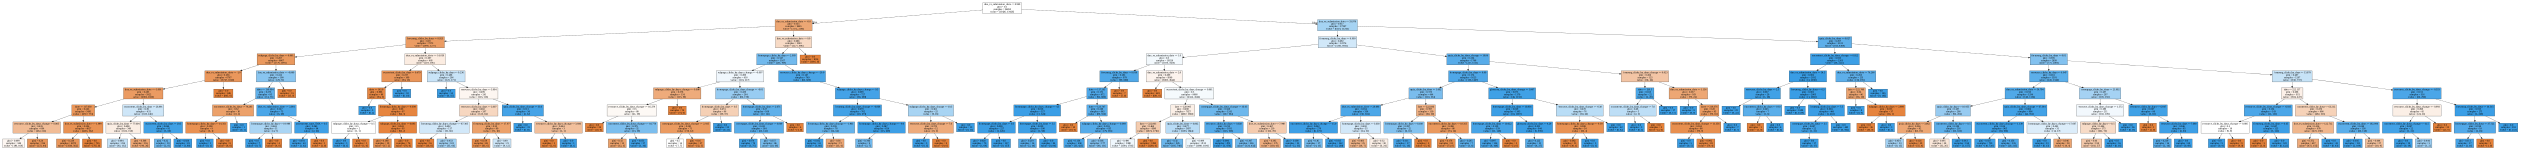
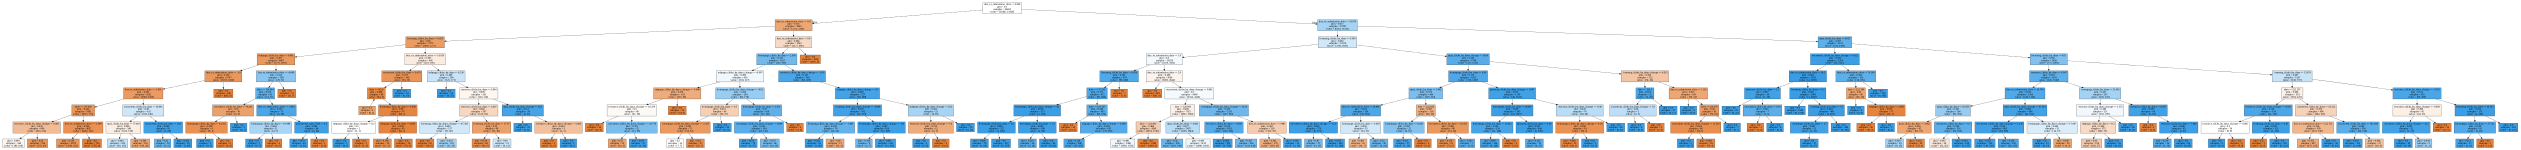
edge "date <= 145.0 gini = 0.096 samples = 99 value = [94, 5]" -> "gini = 0.0 samples = 2 value = [0, 2]": reversed
node "gini = 0.0 samples = 2 value = [0, 2]": fillcolor #399de5ff -> #e58139bf
node "gini = 0.041 samples = 615 value = [13, 602]": added
node "gini = 0.385 samples = 177 value = [46, 131]": removed
node "gini = 0.32 samples = 30 value = [6, 24]": fillcolor #e5813920 -> #399de5bf
